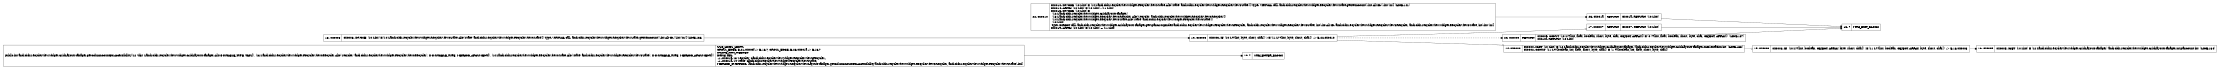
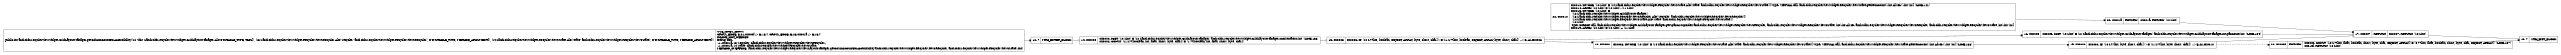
edge "23: 0x001a" -> "13: ?": now "23: 0x001a" -> "17: 0x0007"
edge "16: 0x0005" -> "17: 0x0007": added
edge "15: 0x0003" -> "18: 0x0008": added
edge "19: 0x000c" -> "14: 0x0000": now "12: ?" -> "14: 0x0000"
